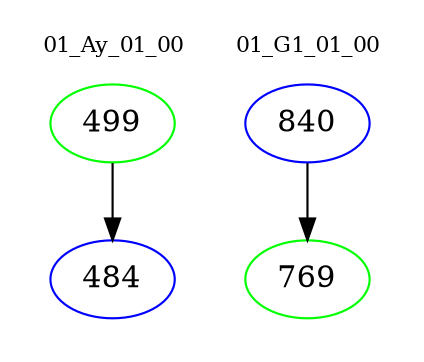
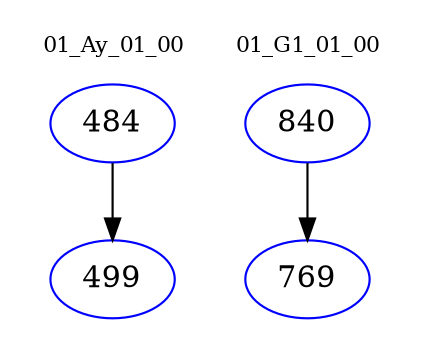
node "499": color green -> blue
edge "499" -> "484": reversed
node "769": color green -> blue
